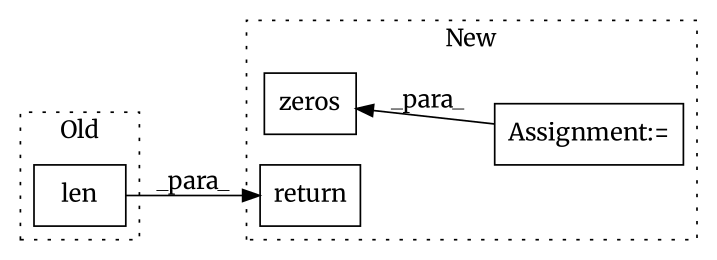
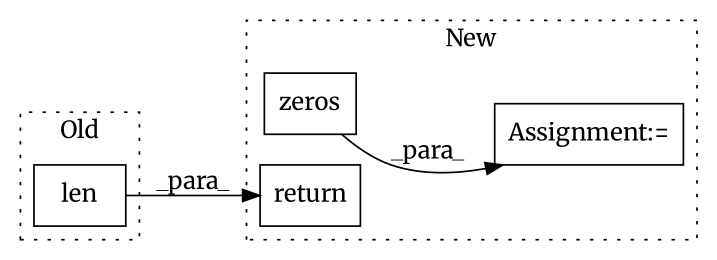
edge "Assignment:=" -> "zeros": reversed
